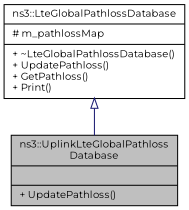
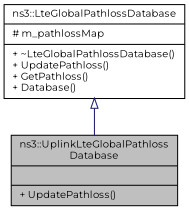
node "ns3::LteGlobalPathlossDatabase": text "+ Print()" -> "+ Database()"
